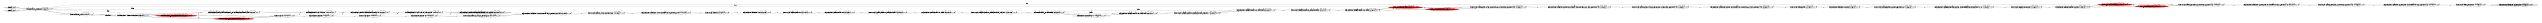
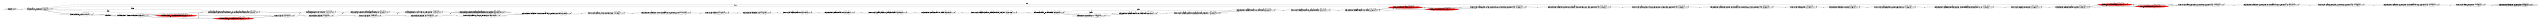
node "clusters['1', '0', '0']": removed
